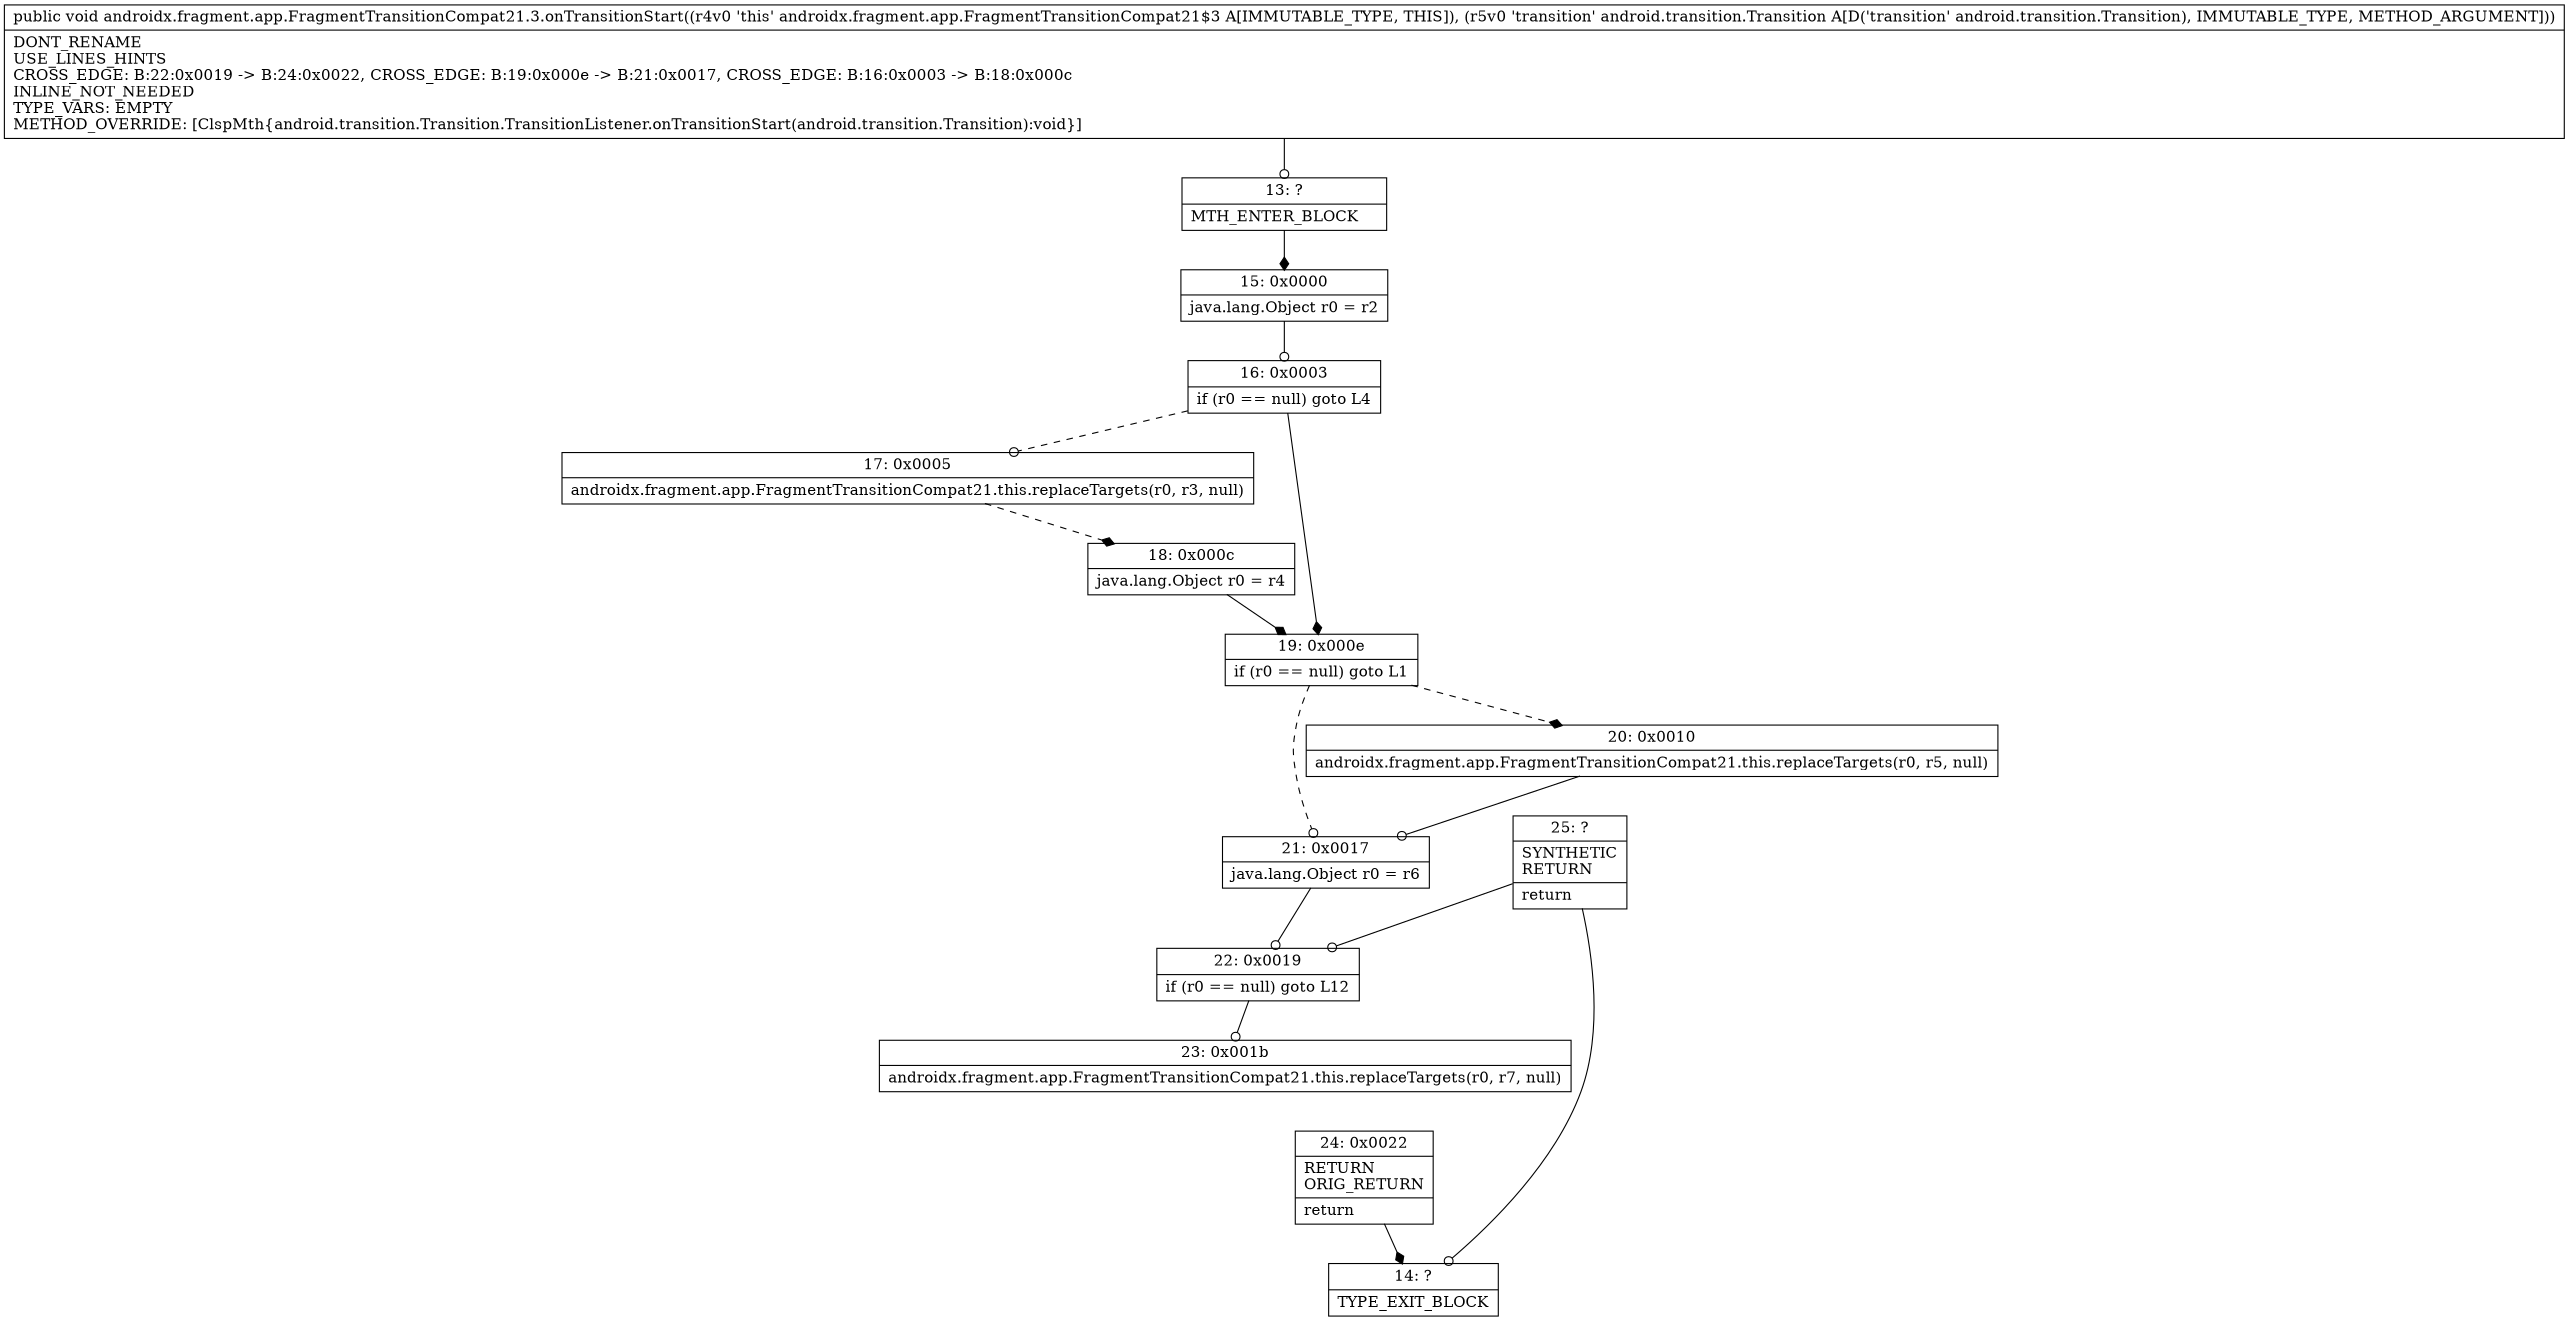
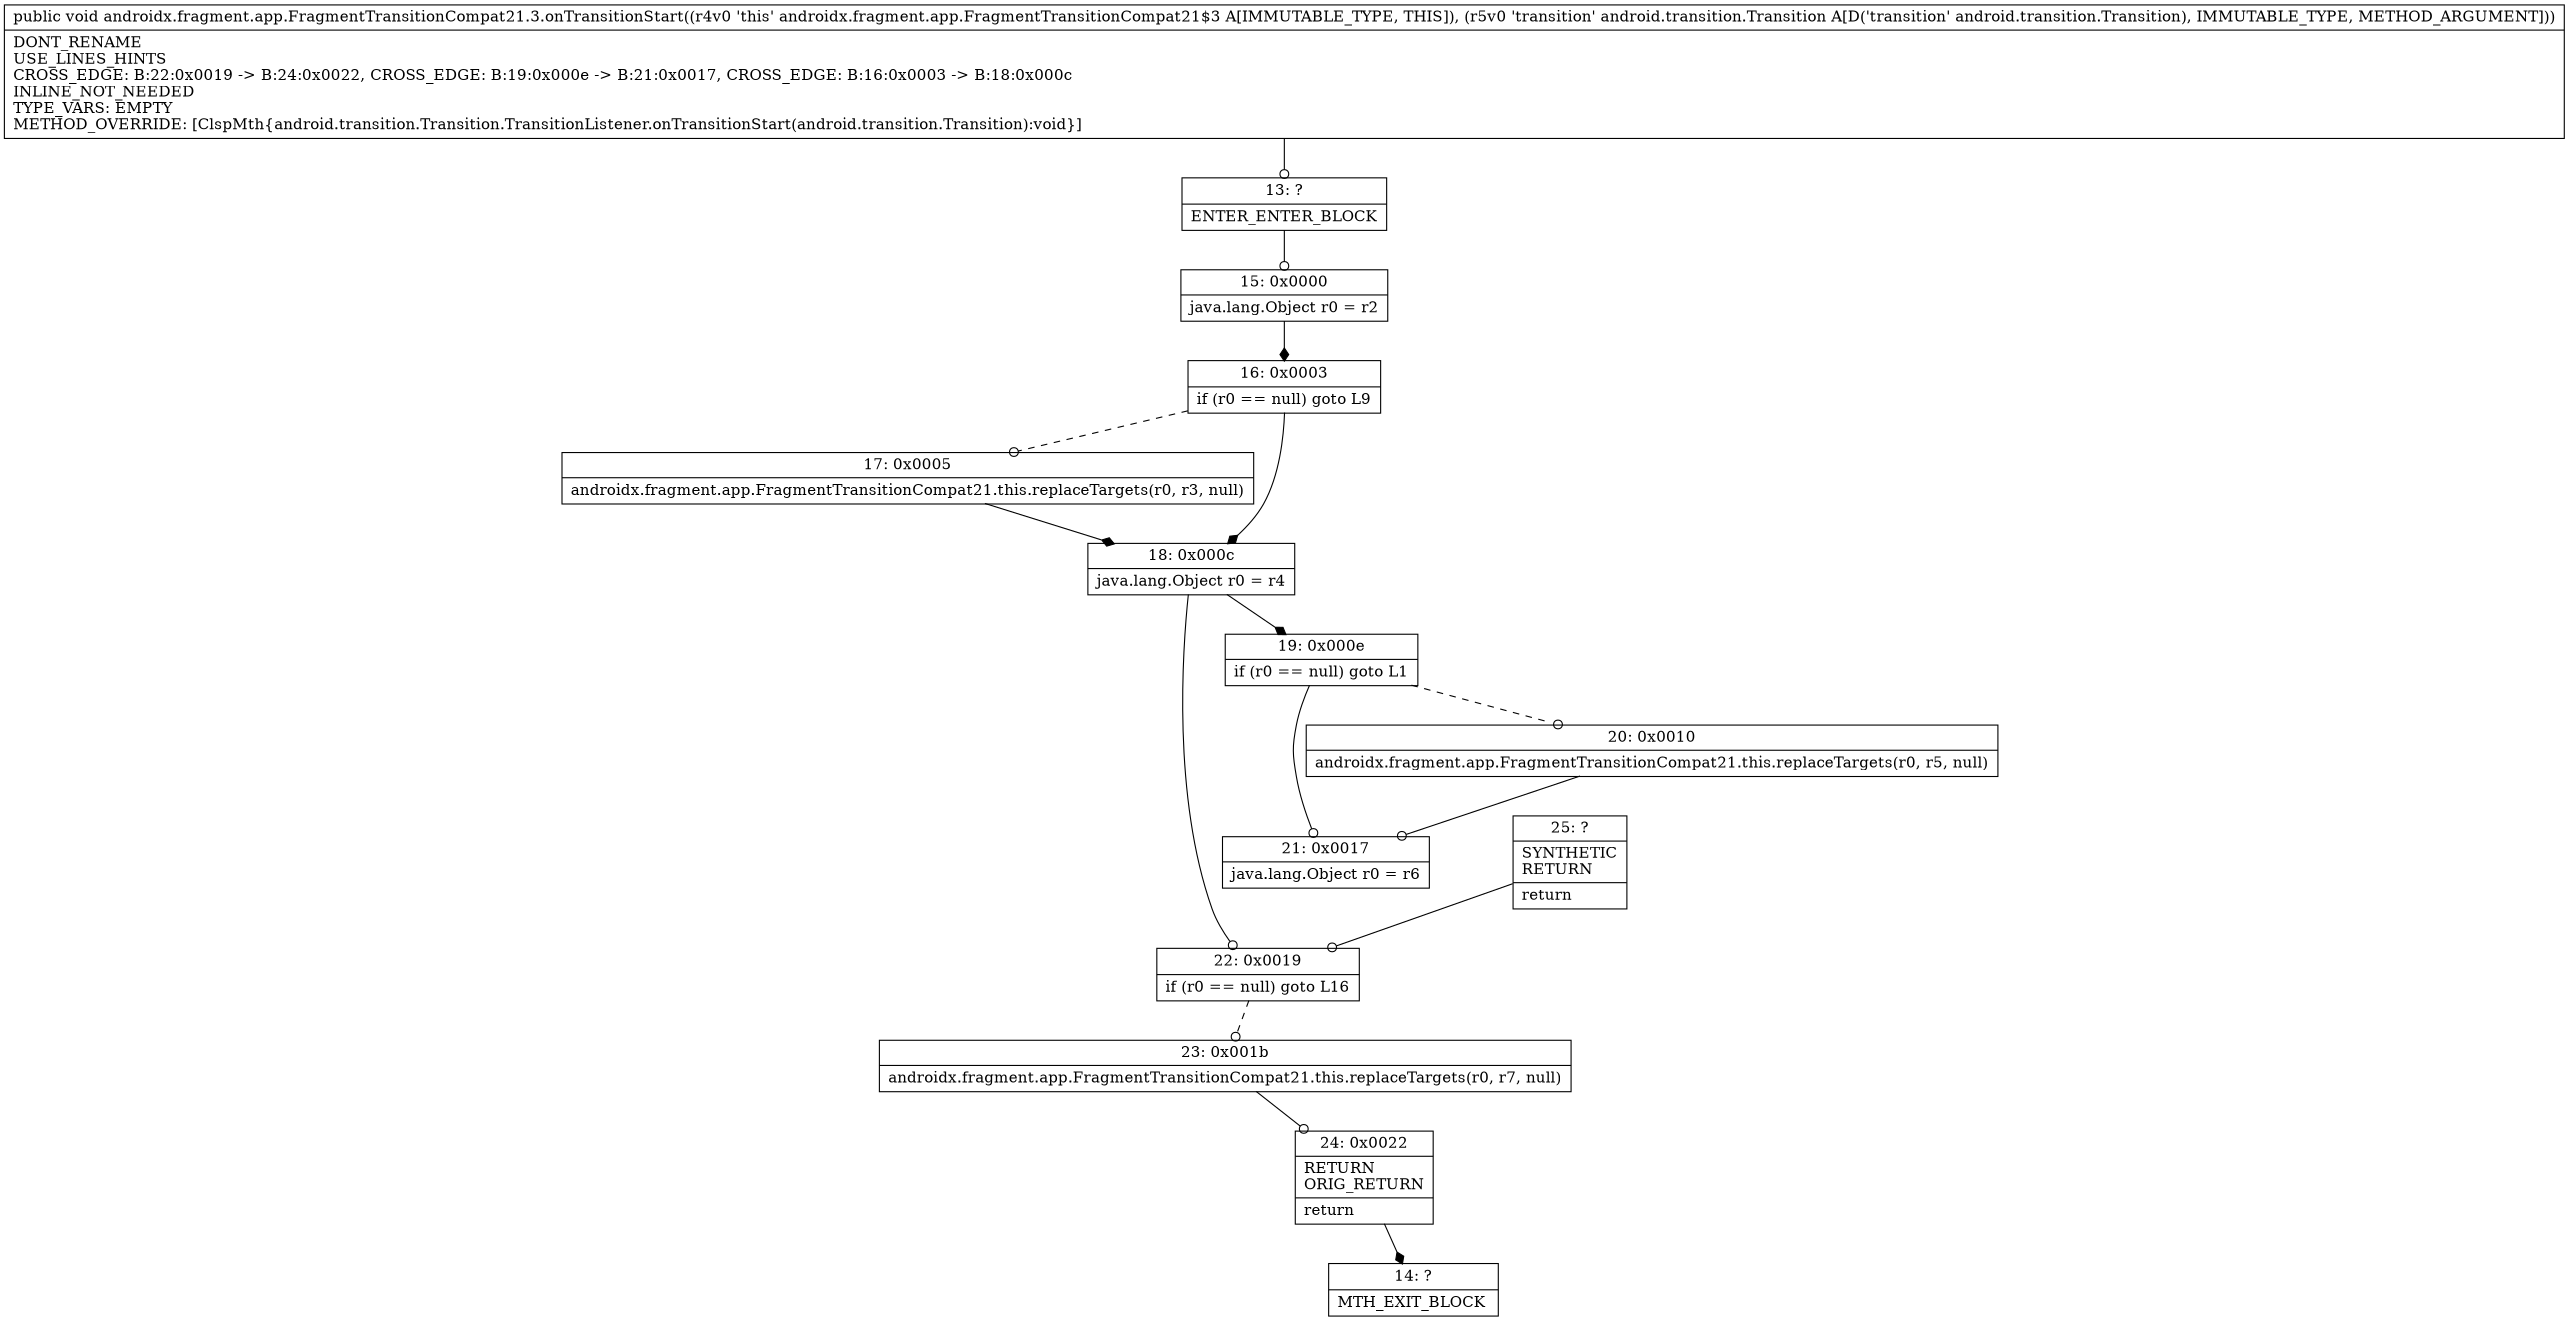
node "13: ?": text "MTH_ENTER_BLOCK" -> "ENTER_ENTER_BLOCK"
edge "13: ?" -> "15: 0x0000": arrowhead diamond -> odot
edge "15: 0x0000" -> "16: 0x0003": arrowhead odot -> diamond
node "16: 0x0003": text "if (r0 == null) goto L4" -> "if (r0 == null) goto L9"
edge "16: 0x0003" -> "19: 0x000e": now "16: 0x0003" -> "18: 0x000c"
edge "17: 0x0005" -> "18: 0x000c": style dashed -> solid
edge "19: 0x000e" -> "20: 0x0010": arrowhead diamond -> odot
edge "19: 0x000e" -> "21: 0x0017": style dashed -> solid
edge "21: 0x0017" -> "22: 0x0019": now "18: 0x000c" -> "22: 0x0019"
node "22: 0x0019": text "if (r0 == null) goto L12" -> "if (r0 == null) goto L16"
edge "22: 0x0019" -> "23: 0x001b": style solid -> dashed
edge "25: ?" -> "14: ?": removed
edge "23: 0x001b" -> "24: 0x0022": added
node "14: ?": text "TYPE_EXIT_BLOCK" -> "MTH_EXIT_BLOCK"
